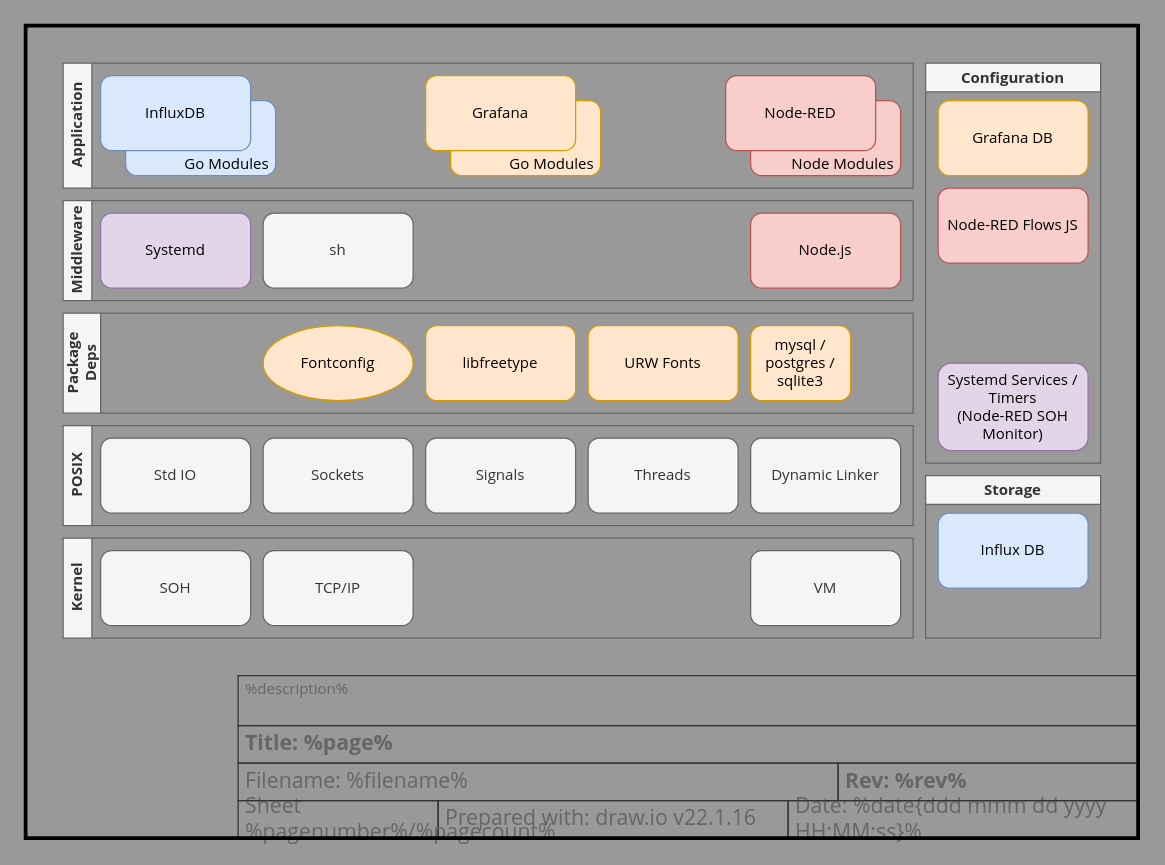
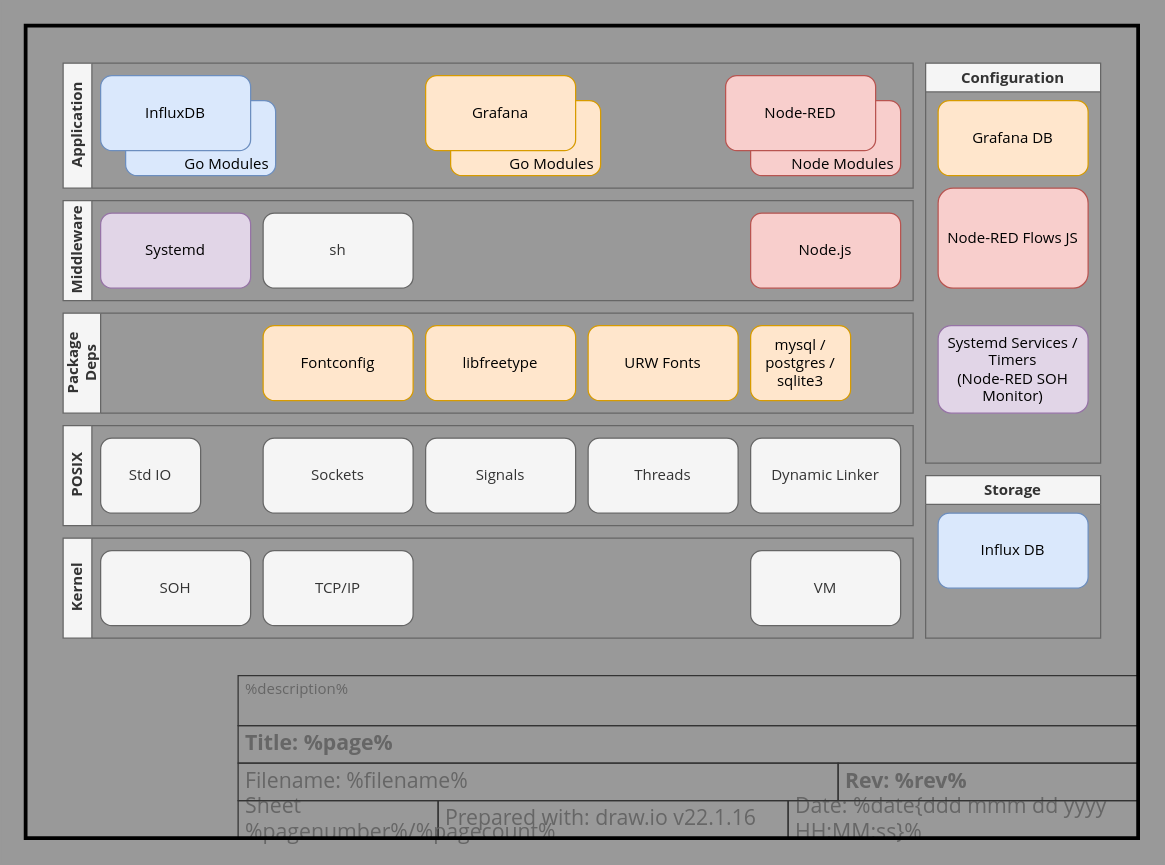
node "Node-RED Flows JS": size 150x75 -> 150x100
node "Fontconfig": shape ellipse -> rounded rectangle
node "Systemd Services / Timers (Node-RED SOH Monitor)": moved (1013, 407) -> (1013, 369)
node "Std IO": size 150x75 -> 100x75
